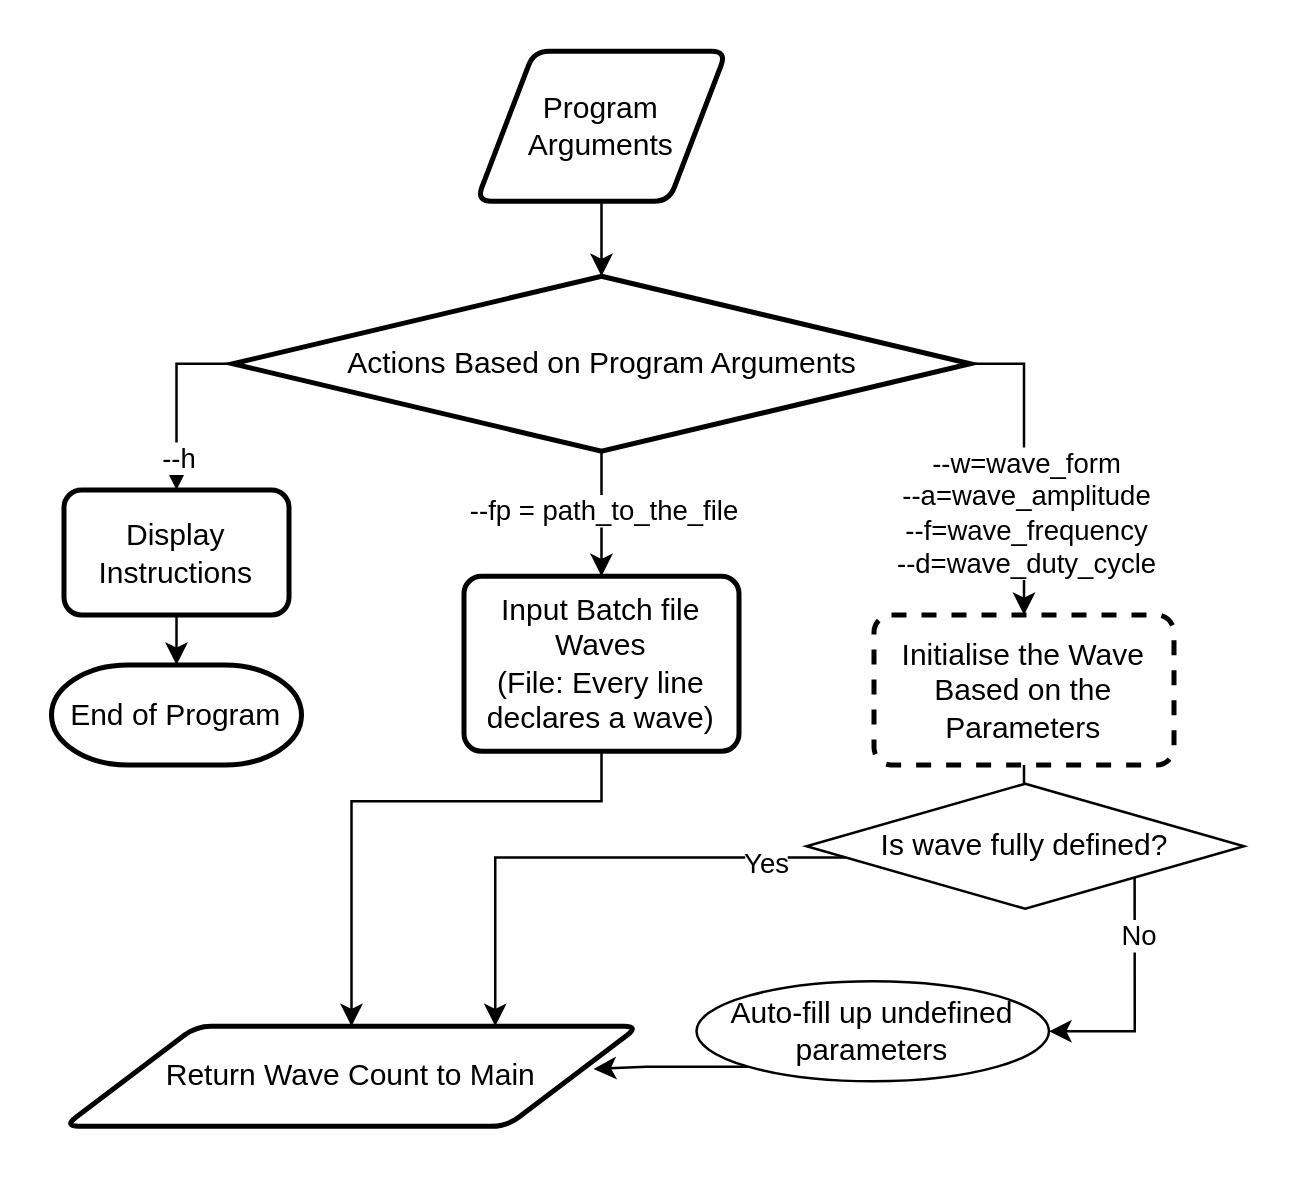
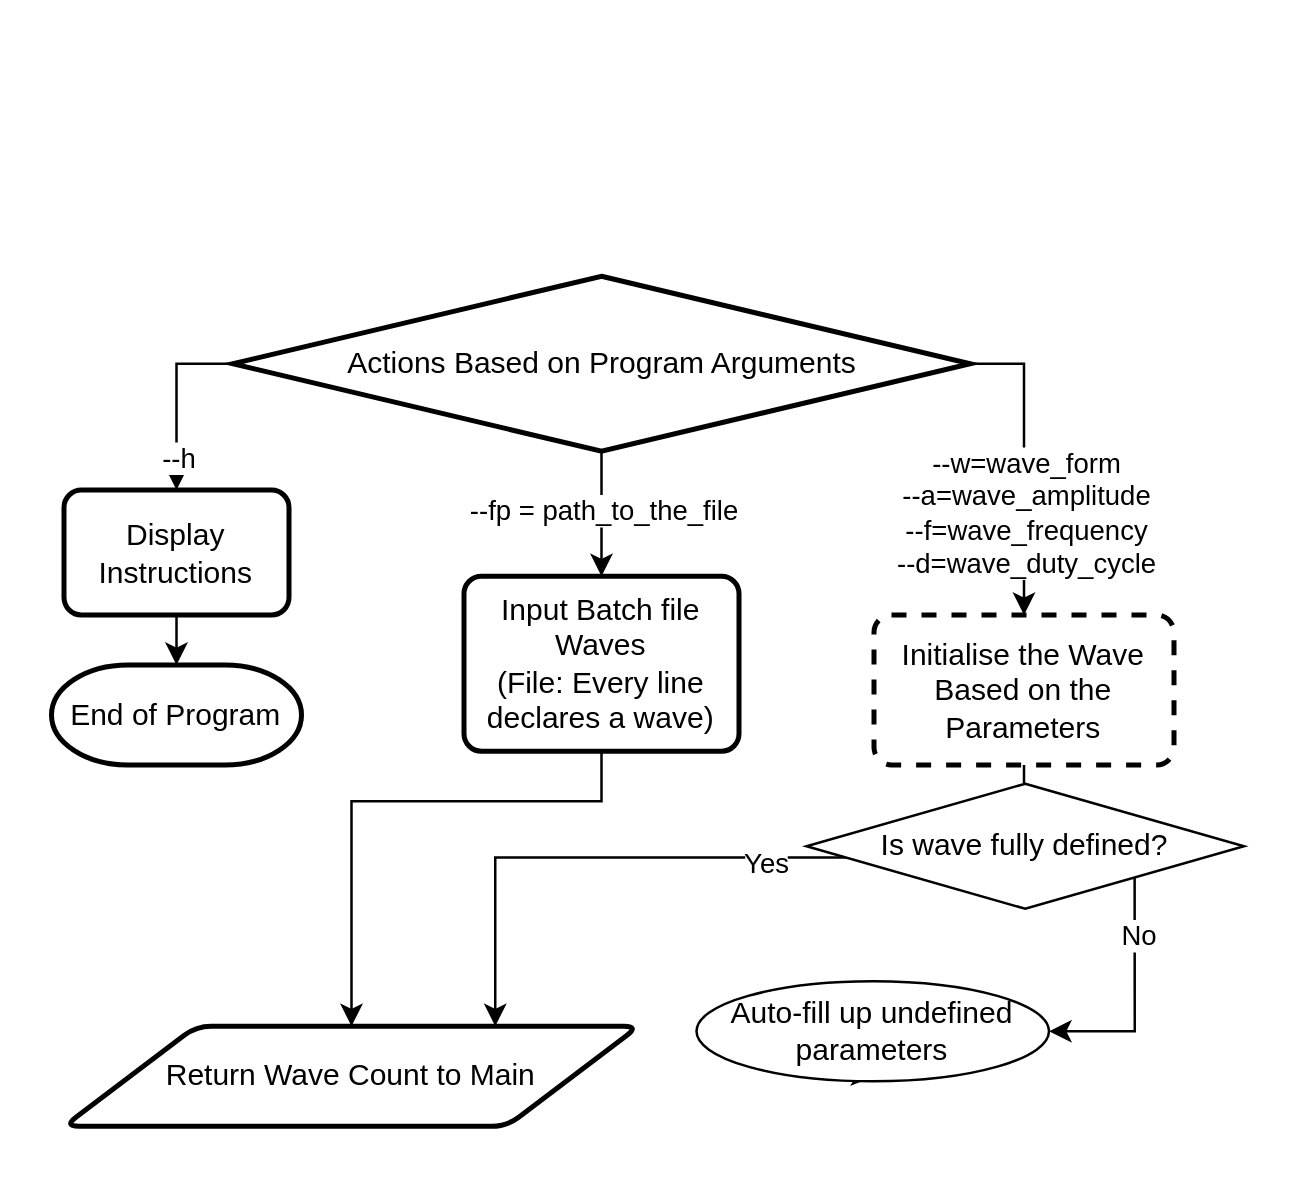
node "Program Arguments": removed
edge "Program Arguments" -> "Actions Based on Program Arguments": removed
edge "Auto-fill up undefined parameters" -> "Return Wave Count to Main": now "Auto-fill up undefined parameters" -> "No"
